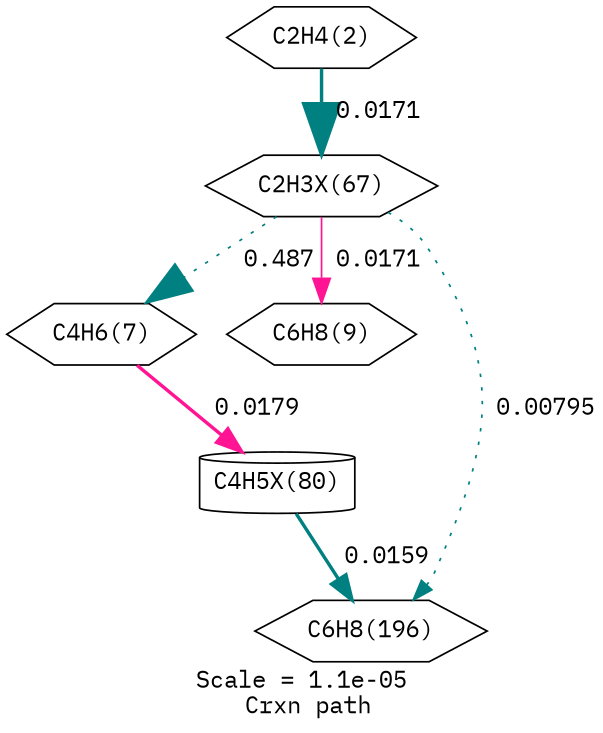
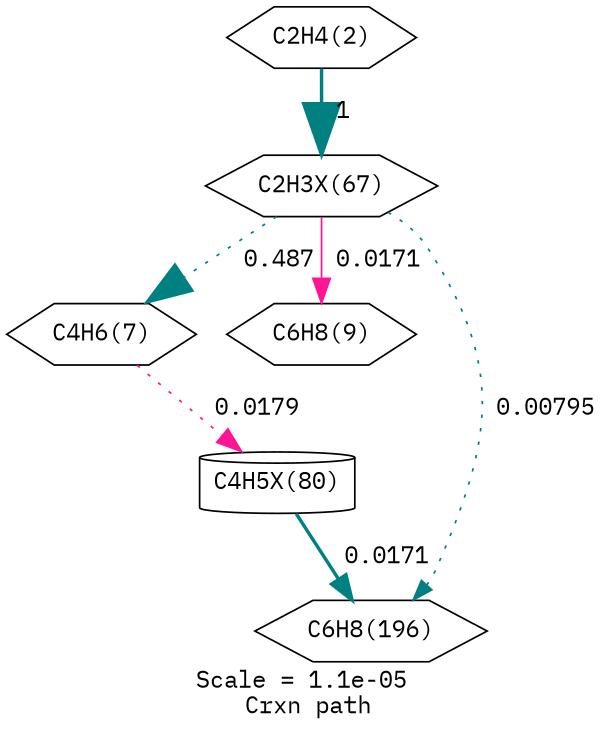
edge "C2H4(2)" -> "C2H3X(67)": label " 0.0171" -> " 1"
edge "C4H6(7)" -> "C4H5X(80)": style bold -> dotted
edge "C4H5X(80)" -> "C6H8(196)": label " 0.0159" -> " 0.0171"
